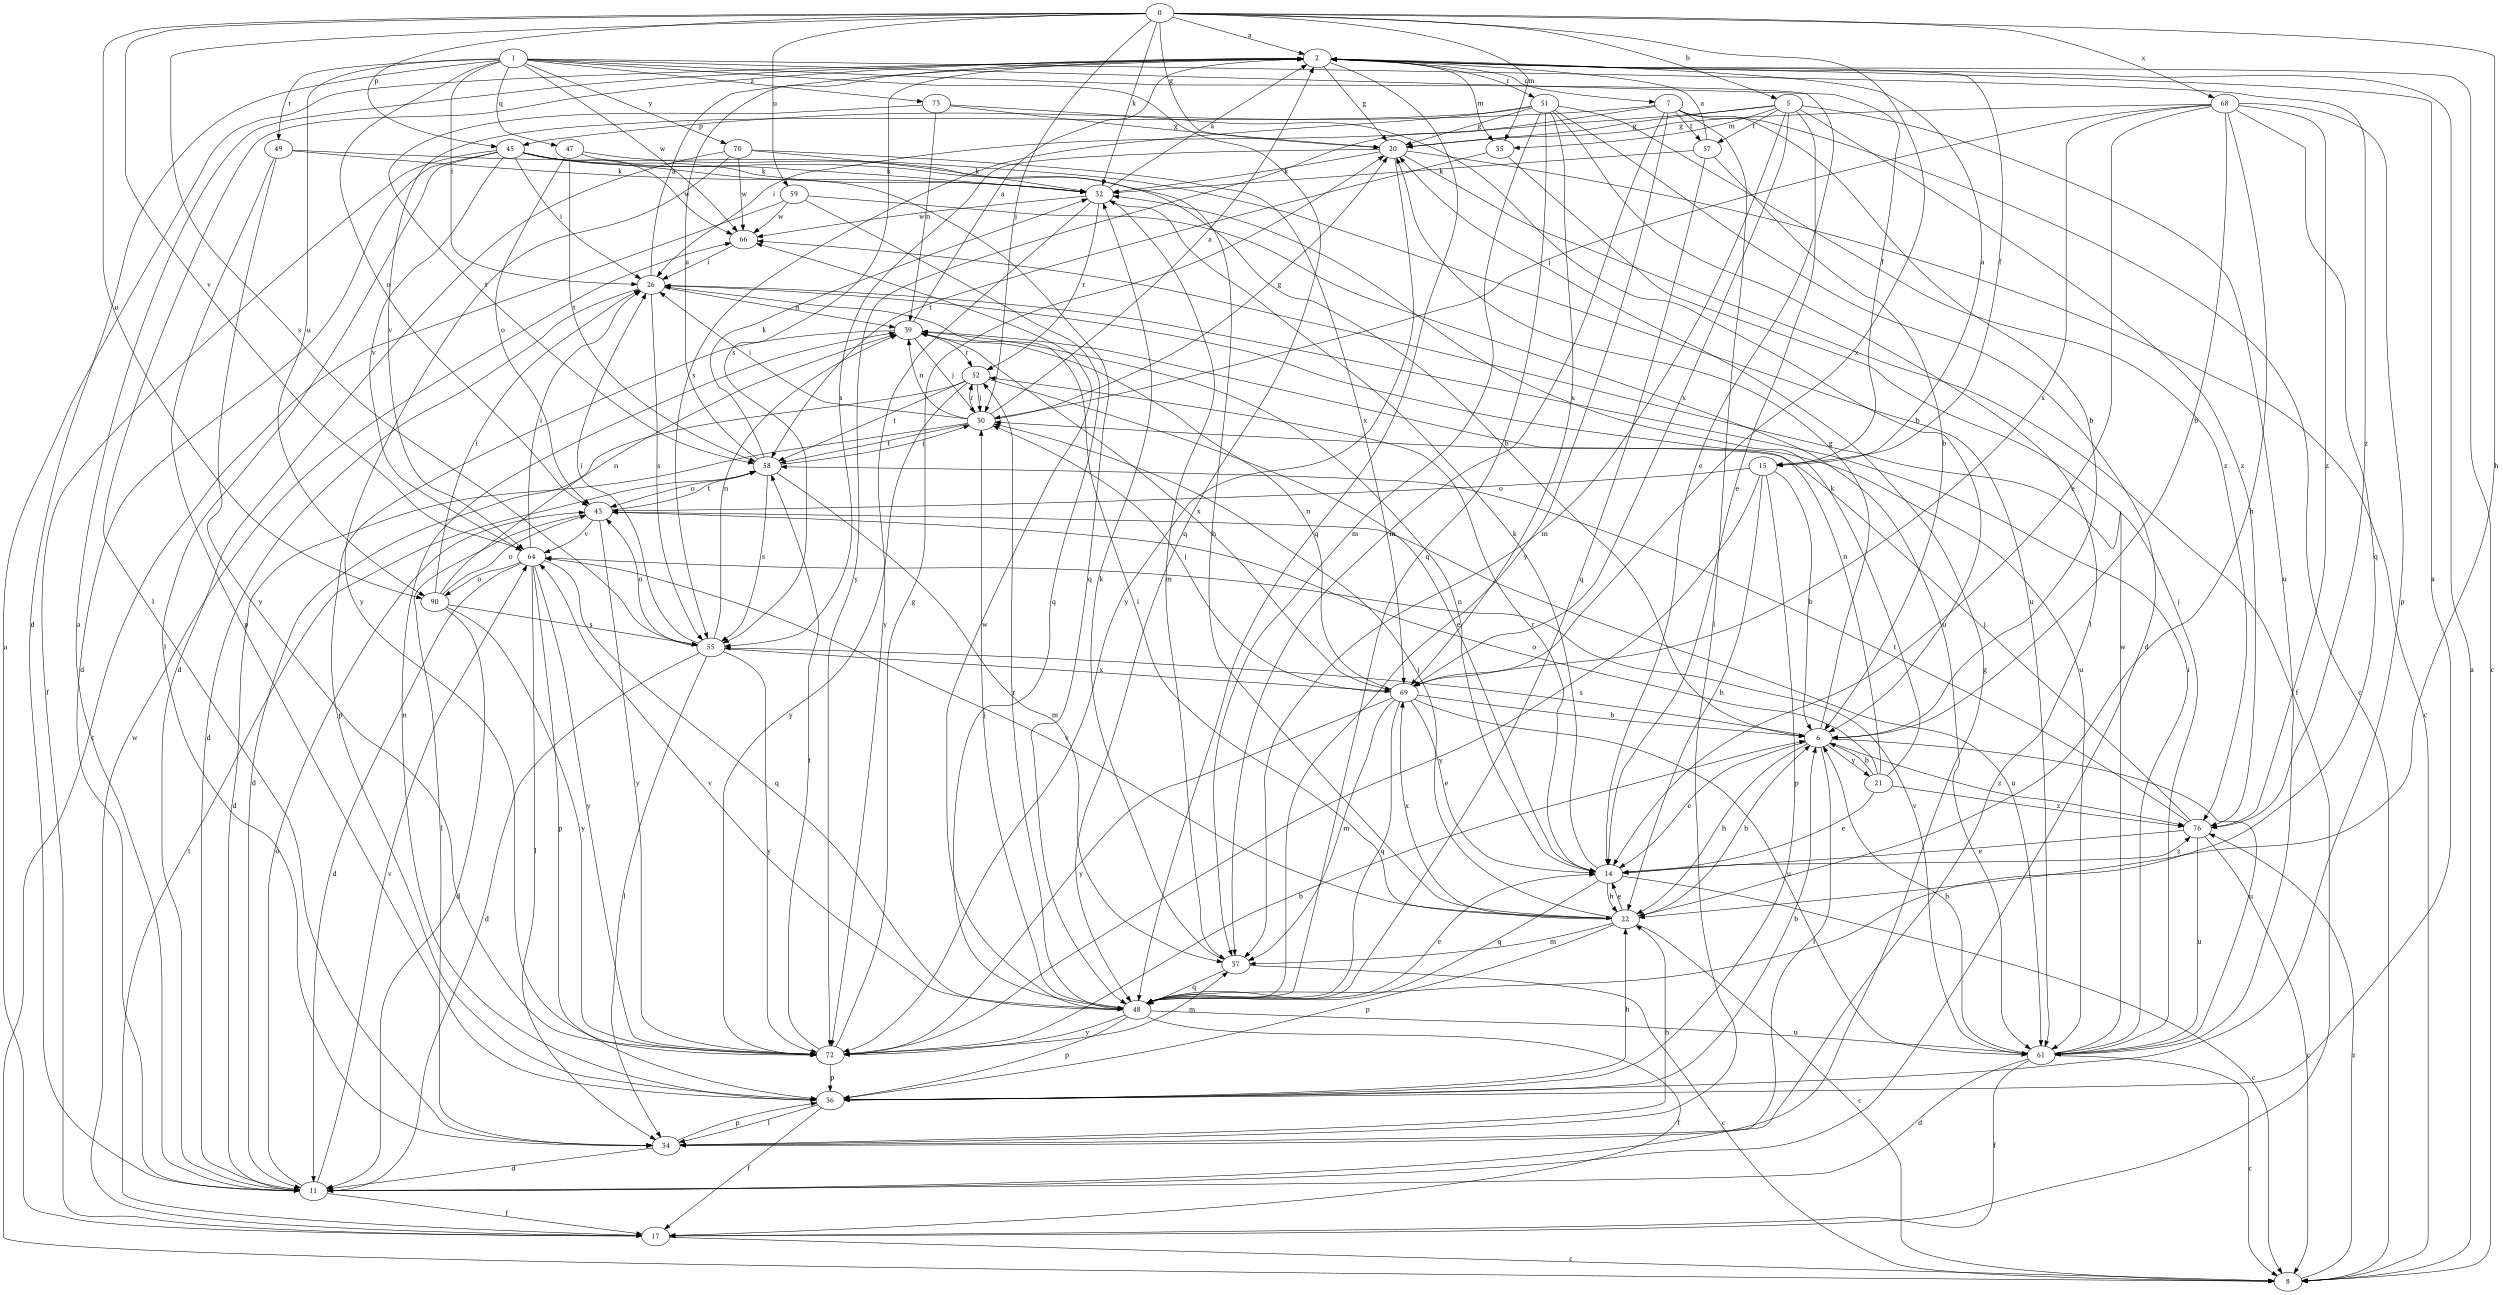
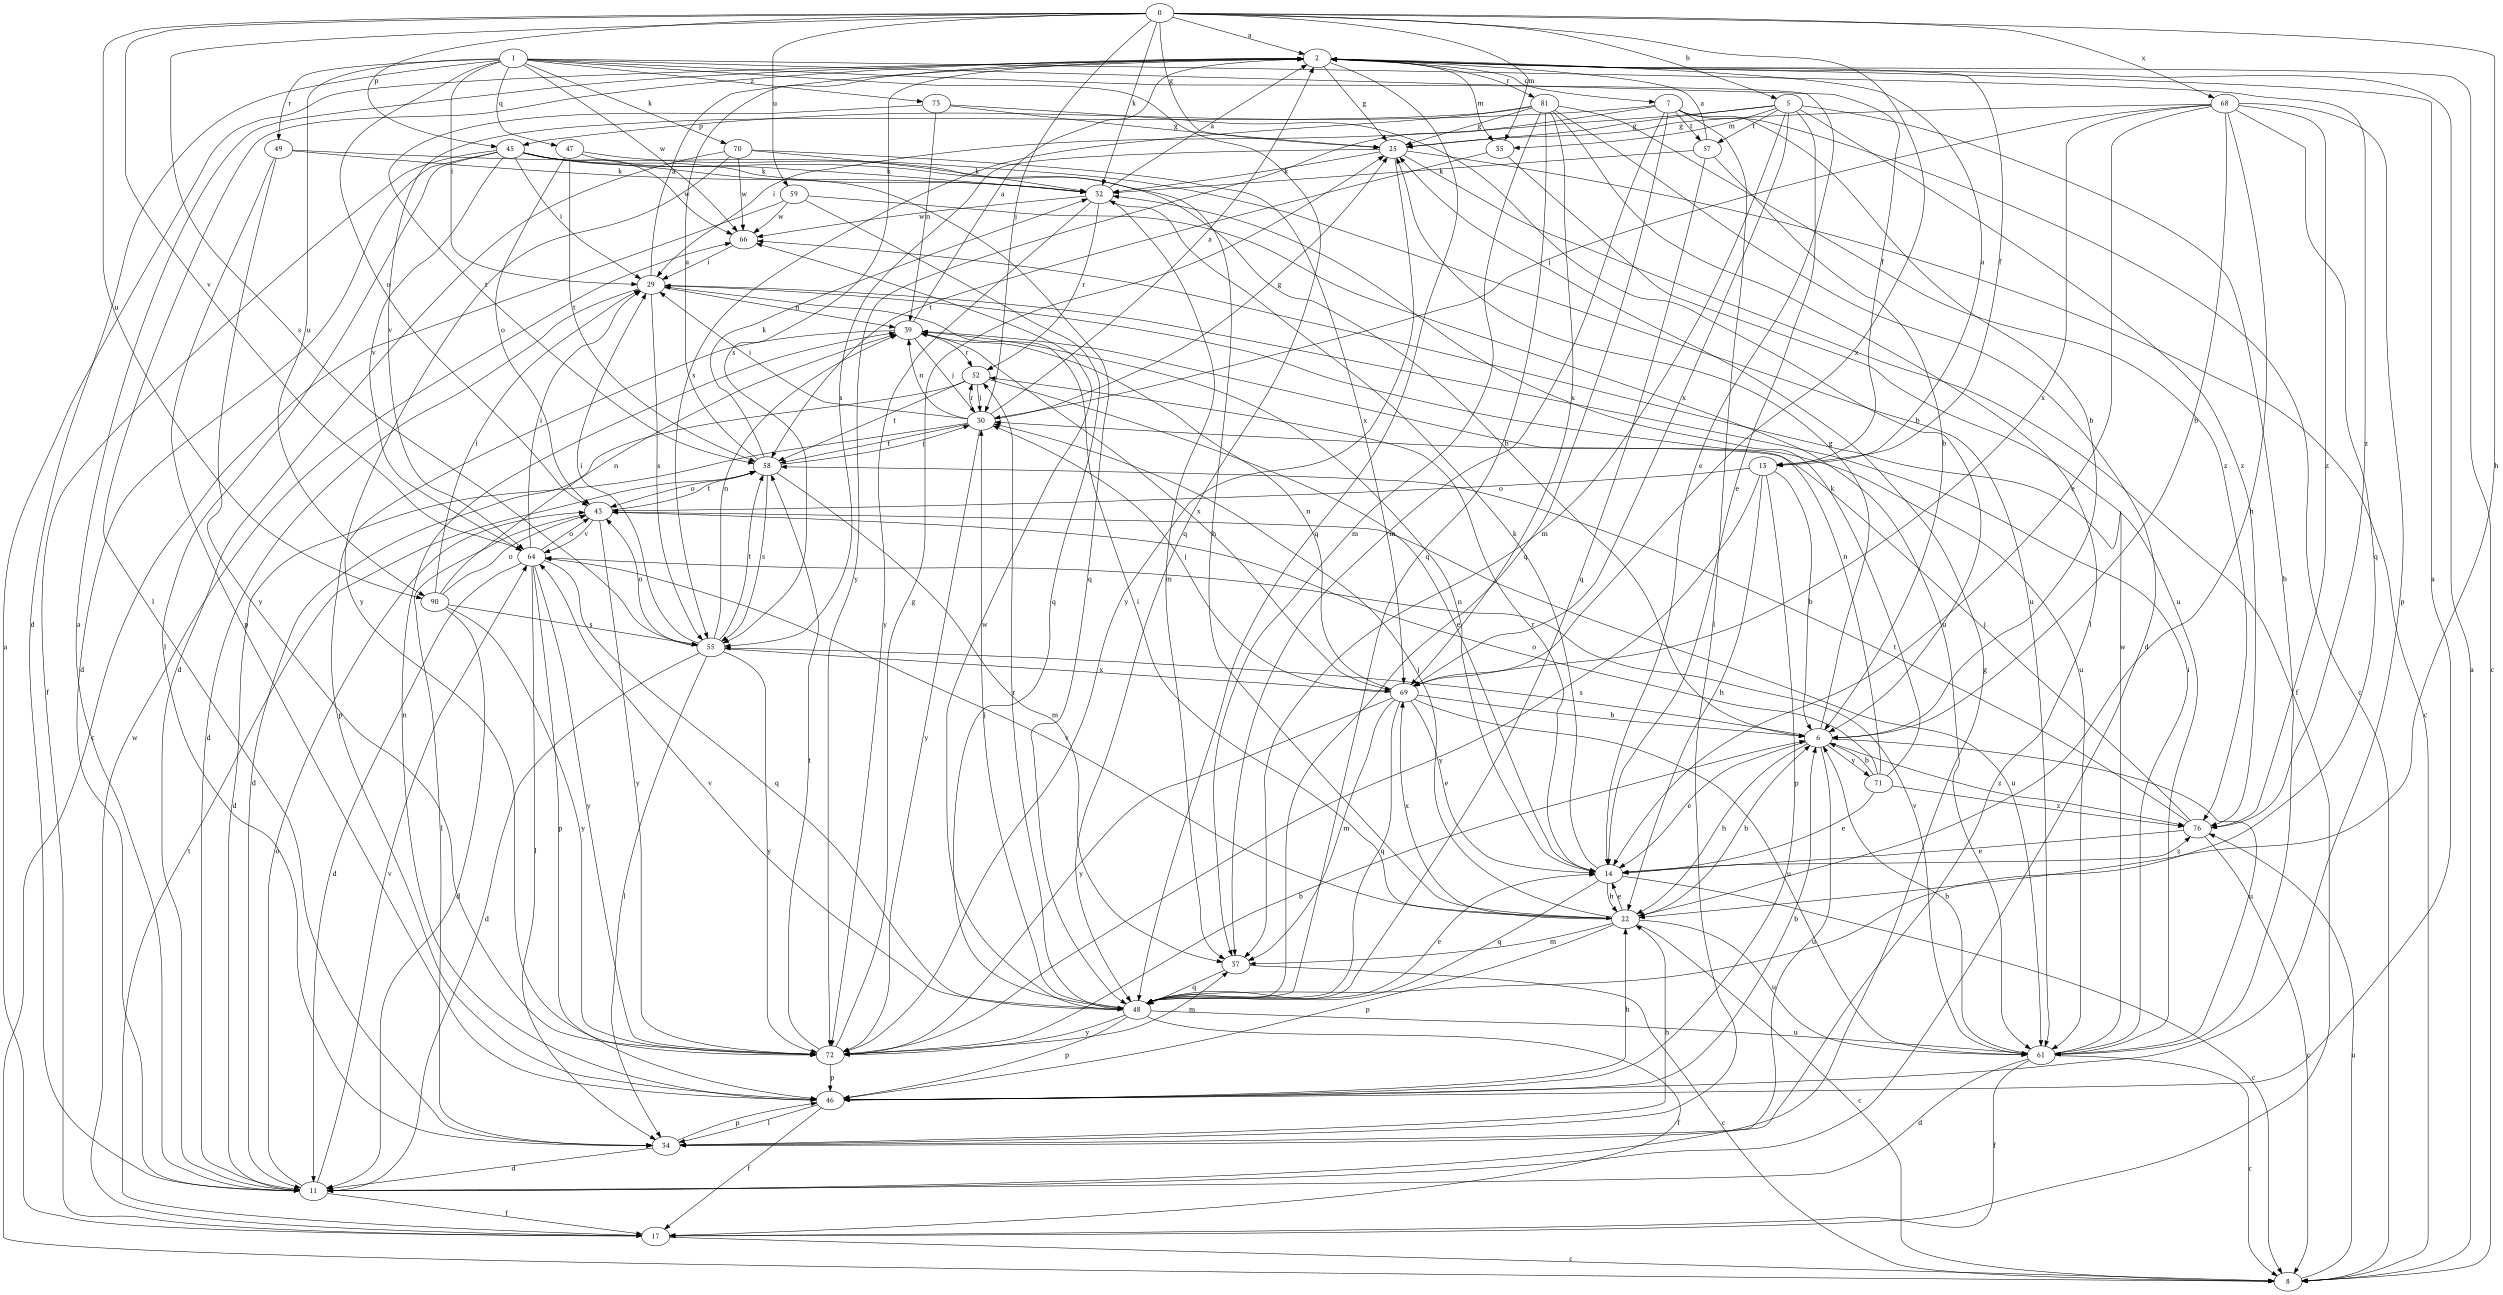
edge "1" -> "70": label "y" -> "k"
node "51": label "51" -> "81"
node "20": label "20" -> "25"
node "26": label "26" -> "29"
node "15": label "15" -> "13"
edge "7" -> "48": label "y" -> "q"
edge "55" -> "58": added, label "t"
edge "64" -> "90": now "64" -> "43"
edge "5" -> "61": label "u" -> "b"
edge "37" -> "32": removed, label "k"
edge "35" -> "61": label "j" -> "u"
edge "52" -> "72": now "30" -> "72"
node "21": label "21" -> "71"
edge "6" -> "34": label "l" -> "u"
edge "76" -> "61": now "22" -> "61"
edge "8" -> "76": label "z" -> "u"
node "36": label "36" -> "46"
